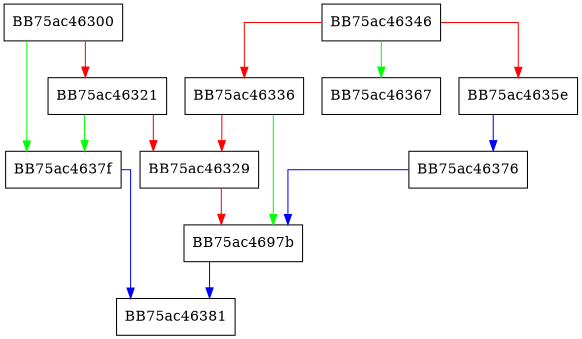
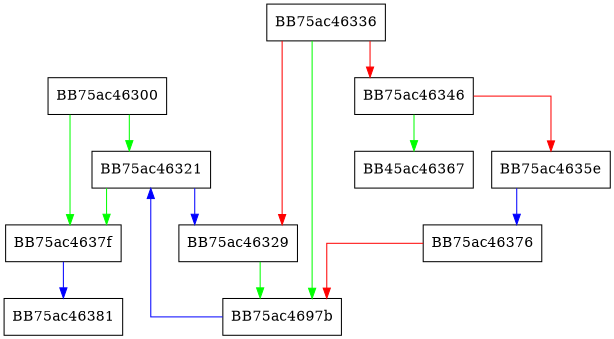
edge "BB75ac46346" -> "BB75ac46336": reversed
edge "BB75ac46300" -> "BB75ac46321": color red -> green
node "BB75ac46367": label "BB75ac46367" -> "BB45ac46367"
edge "BB75ac46321" -> "BB75ac46329": color red -> blue
edge "BB75ac46376" -> "BB75ac4697b": color blue -> red
edge "BB75ac46329" -> "BB75ac4697b": color red -> green
edge "BB75ac4697b" -> "BB75ac46381": now "BB75ac4697b" -> "BB75ac46321"
